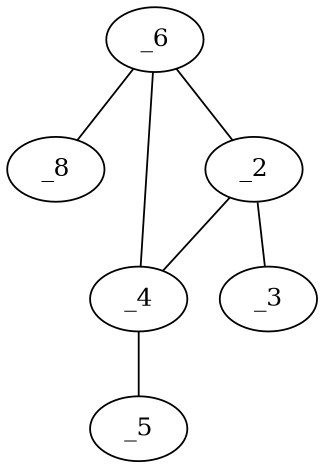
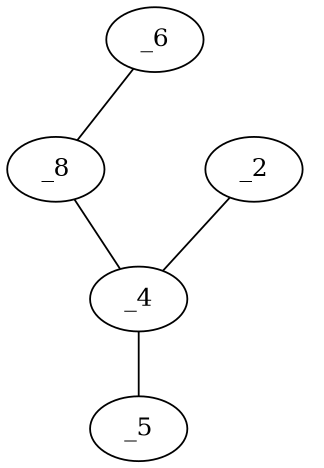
edge "_6" -- "_2": removed
edge "_6" -- "_4": now "_8" -- "_4"
node "_3": removed
